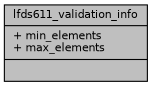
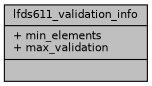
node "lfds611_validation_info": text "+ max_elements" -> "+ max_validation"
